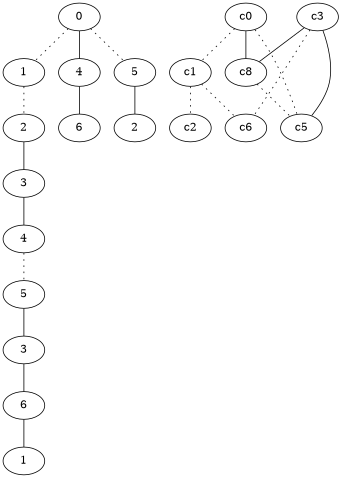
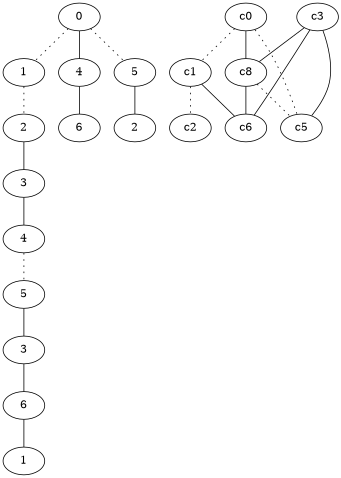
edge "c3" -- "c6": style dotted -> solid
edge "c1" -- "c6": style dotted -> solid
edge "c8" -- "c6": added
